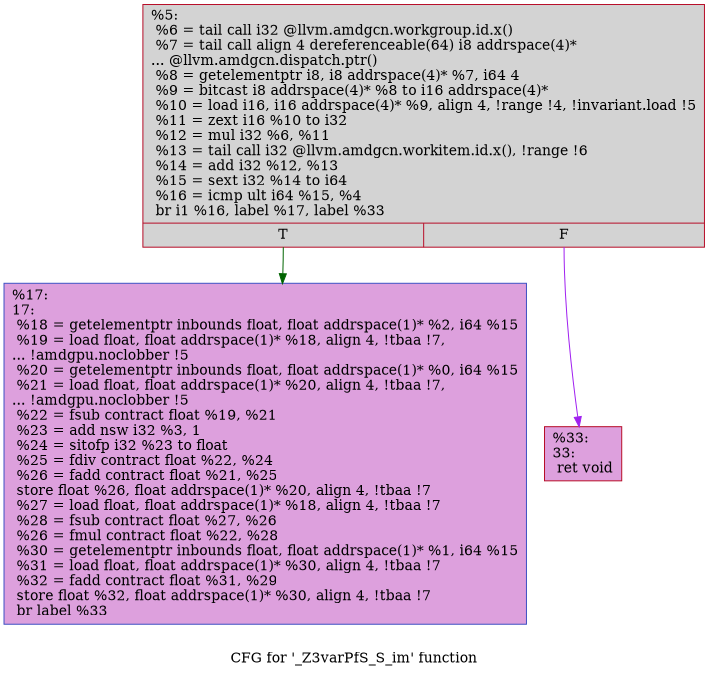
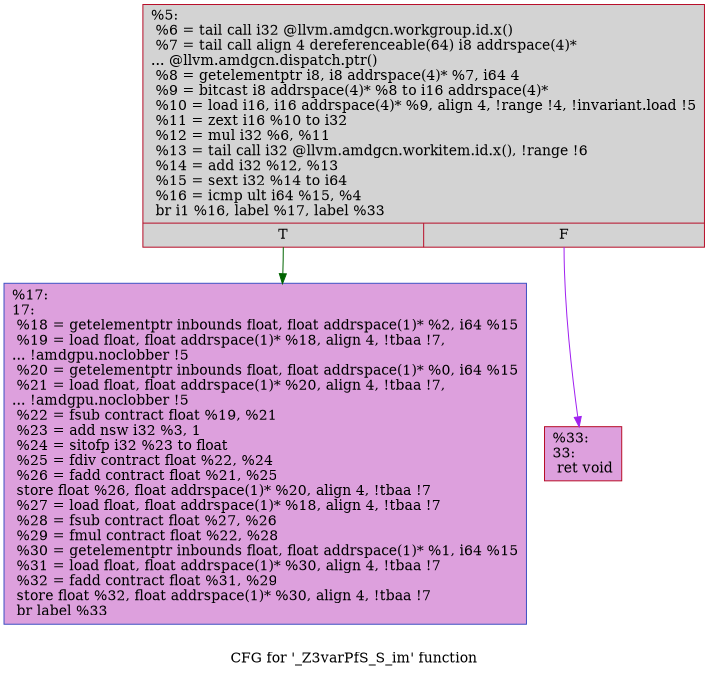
node "%17:": text "%26 = fmul contract float %22, %28" -> "%29 = fmul contract float %22, %28"
